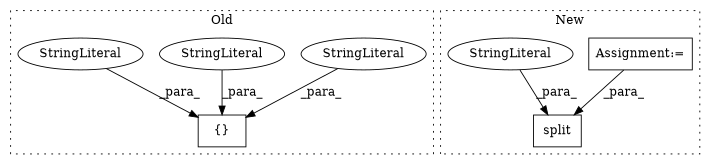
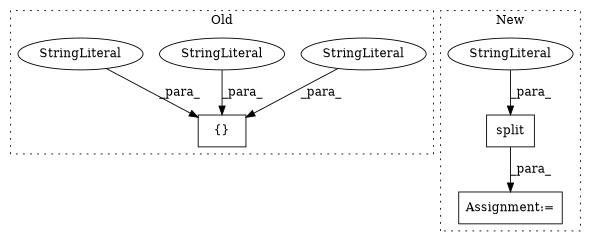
edge "Assignment:=" -> "split": reversed
